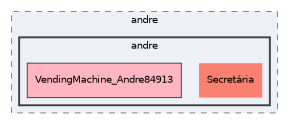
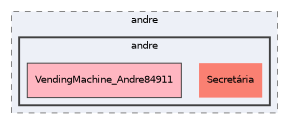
node "VendingMachine_Andre84913": label "VendingMachine_Andre84913" -> "VendingMachine_Andre84911"
